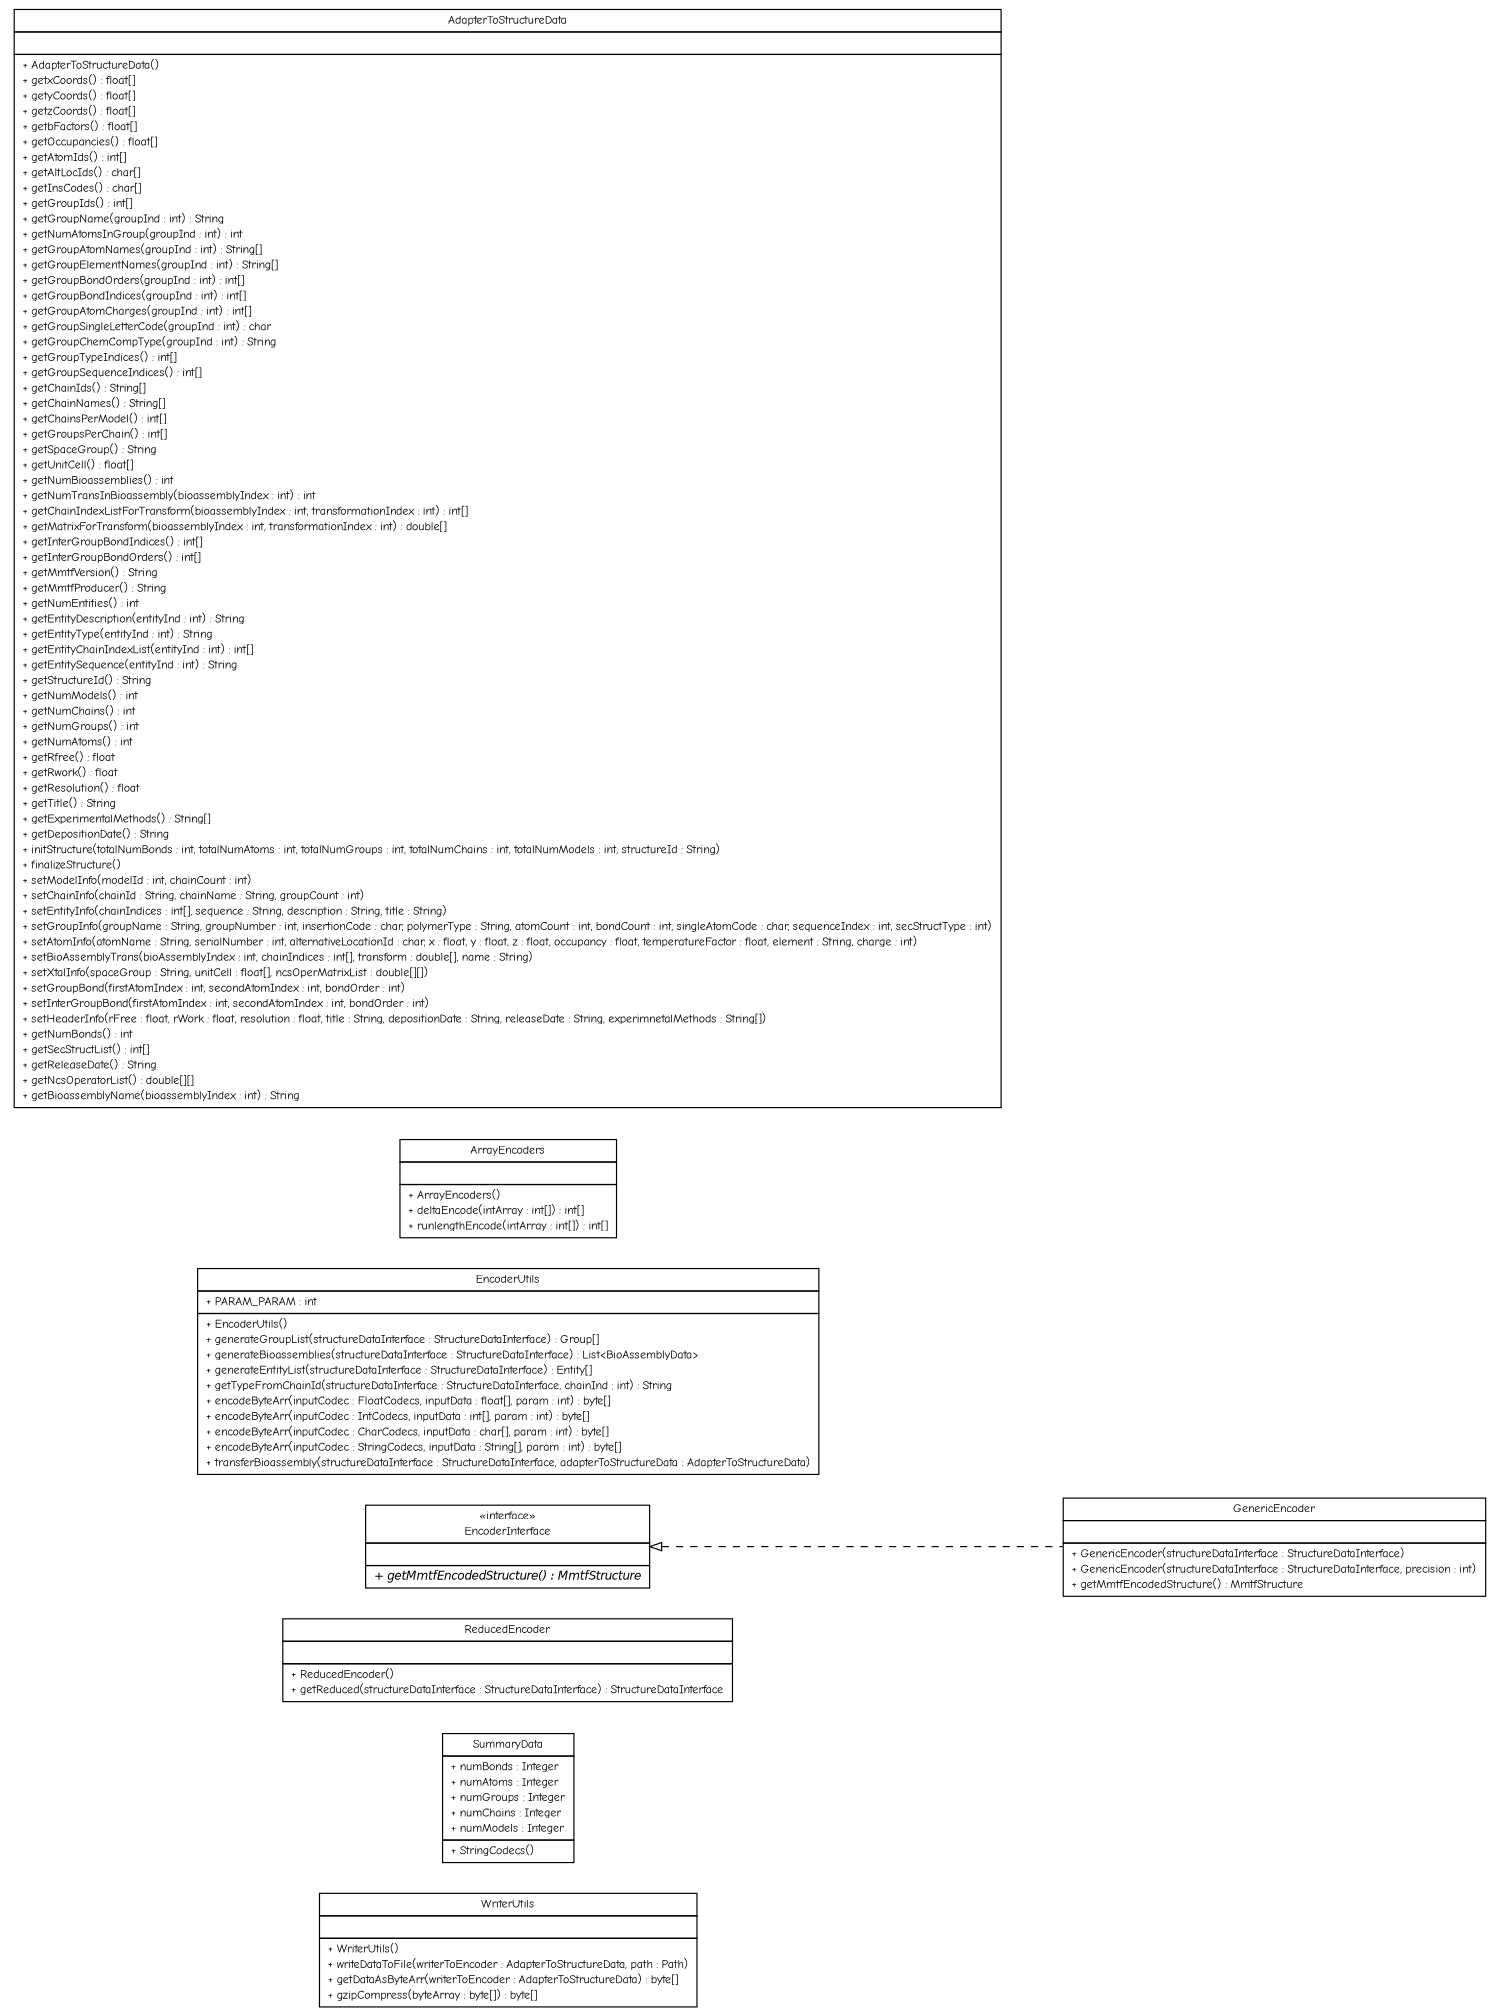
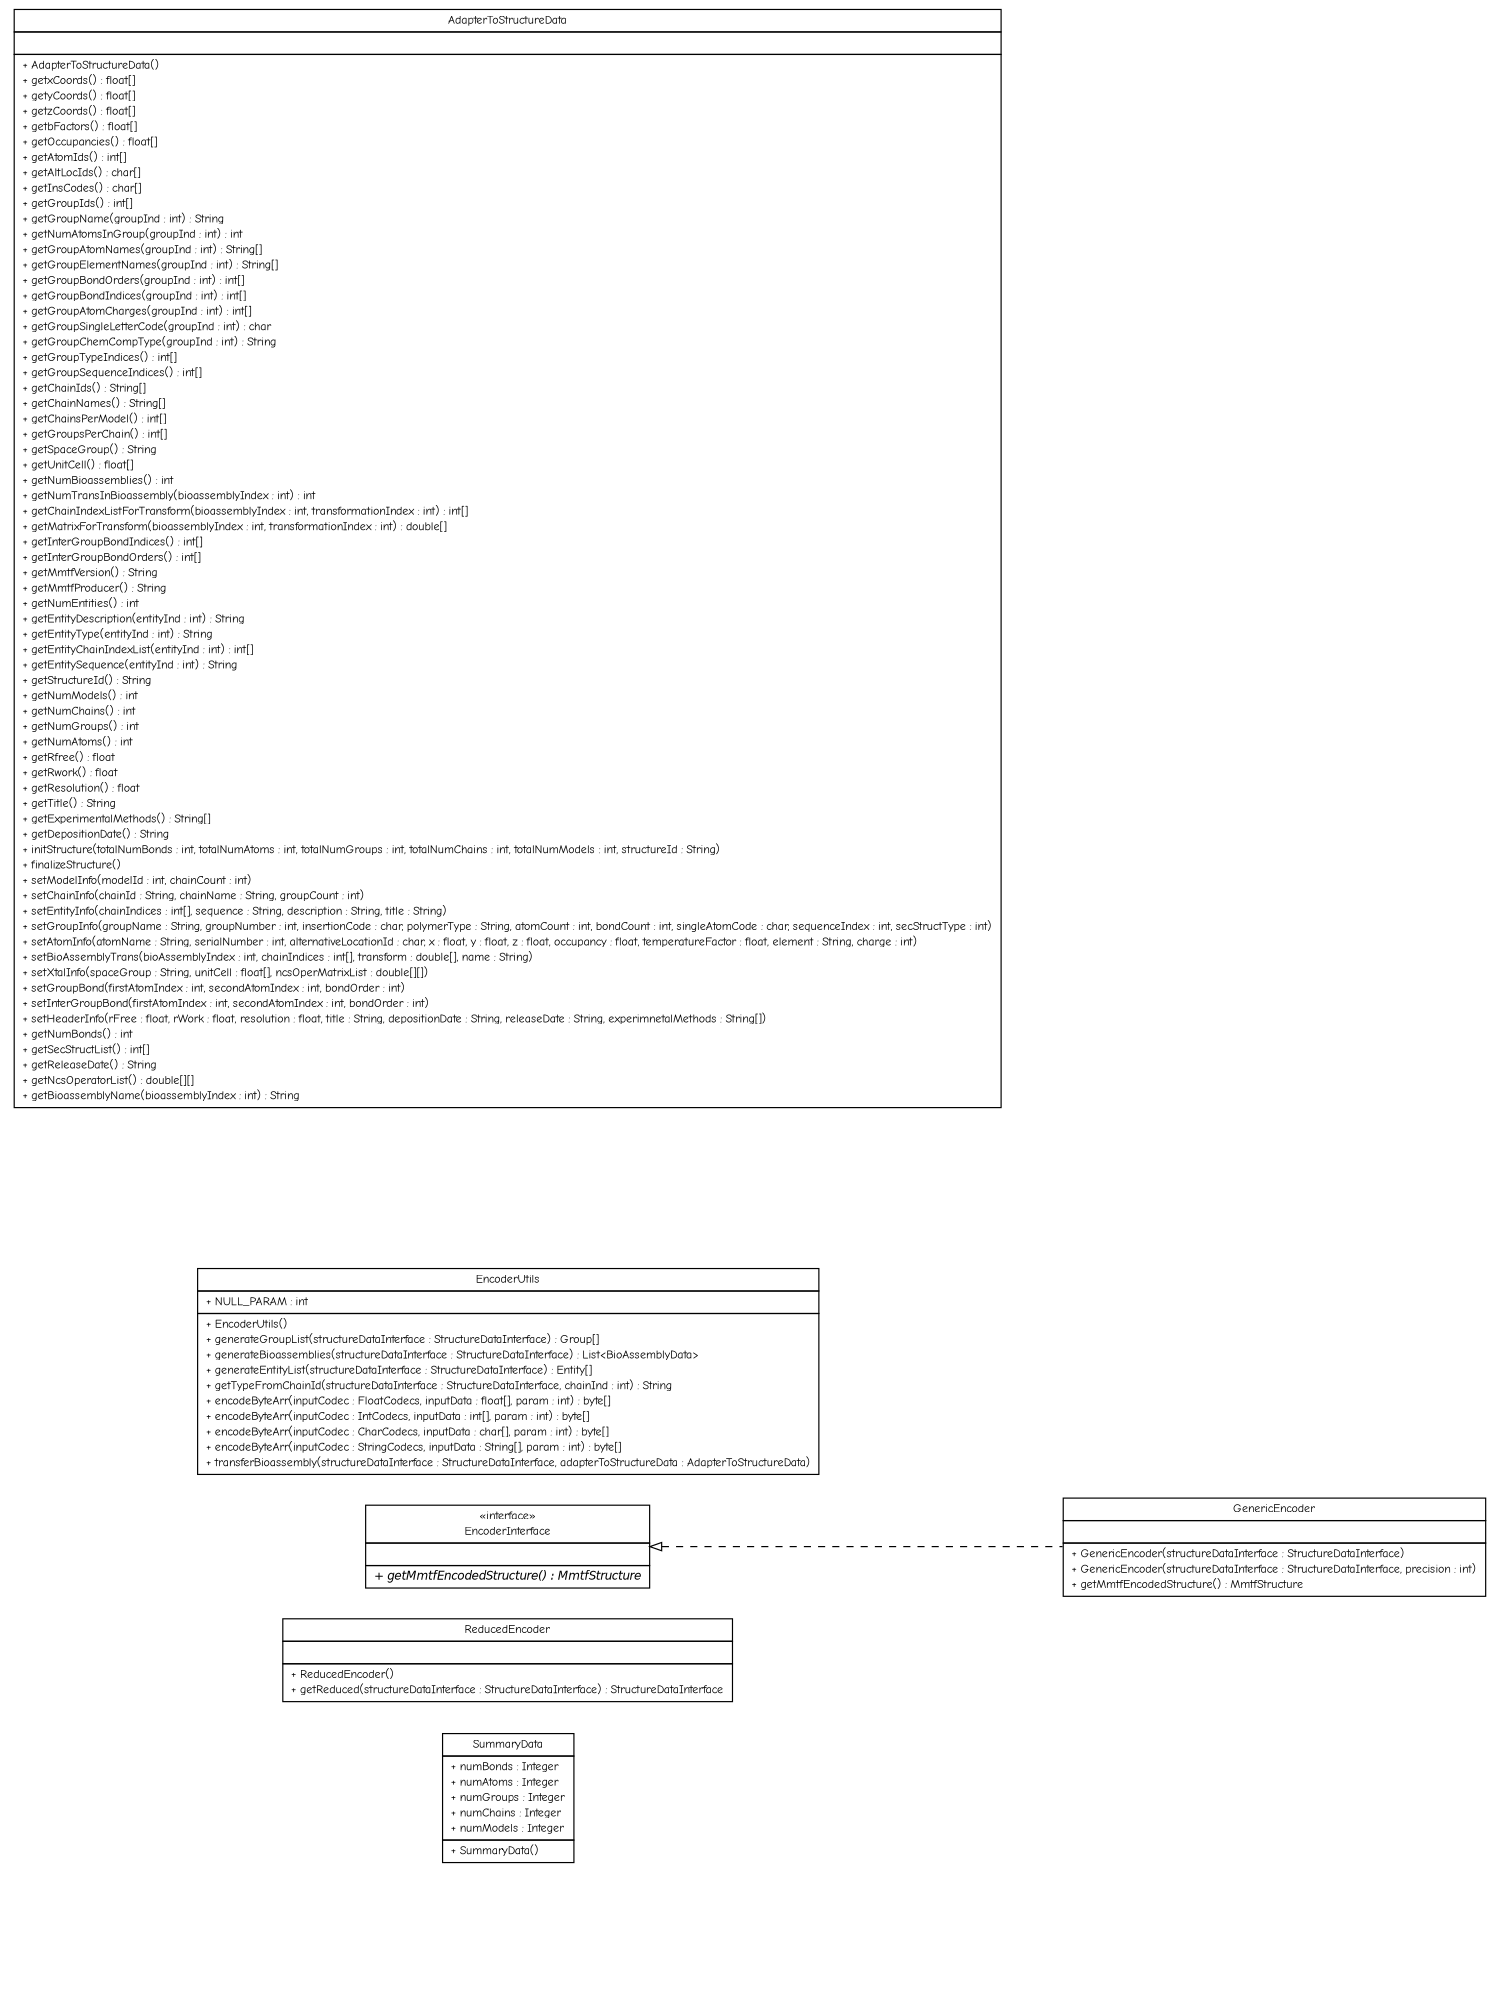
node "ArrayEncoders": removed
node "EncoderUtils": text "+ PARAM_PARAM : int" -> "+ NULL_PARAM : int"
node "SummaryData": text "+ StringCodecs()" -> "+ SummaryData()"
node "WriterUtils": removed
